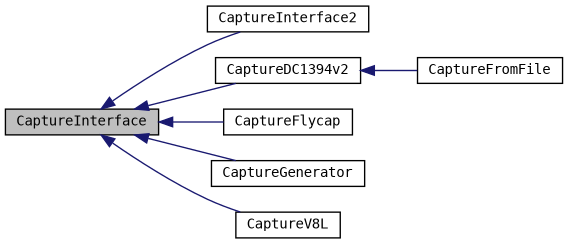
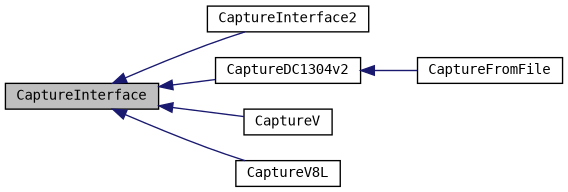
node "CaptureDC1394v2": label "CaptureDC1394v2" -> "CaptureDC1304v2"
node "CaptureFlycap": label "CaptureFlycap" -> "CaptureV"
node "CaptureGenerator": removed
